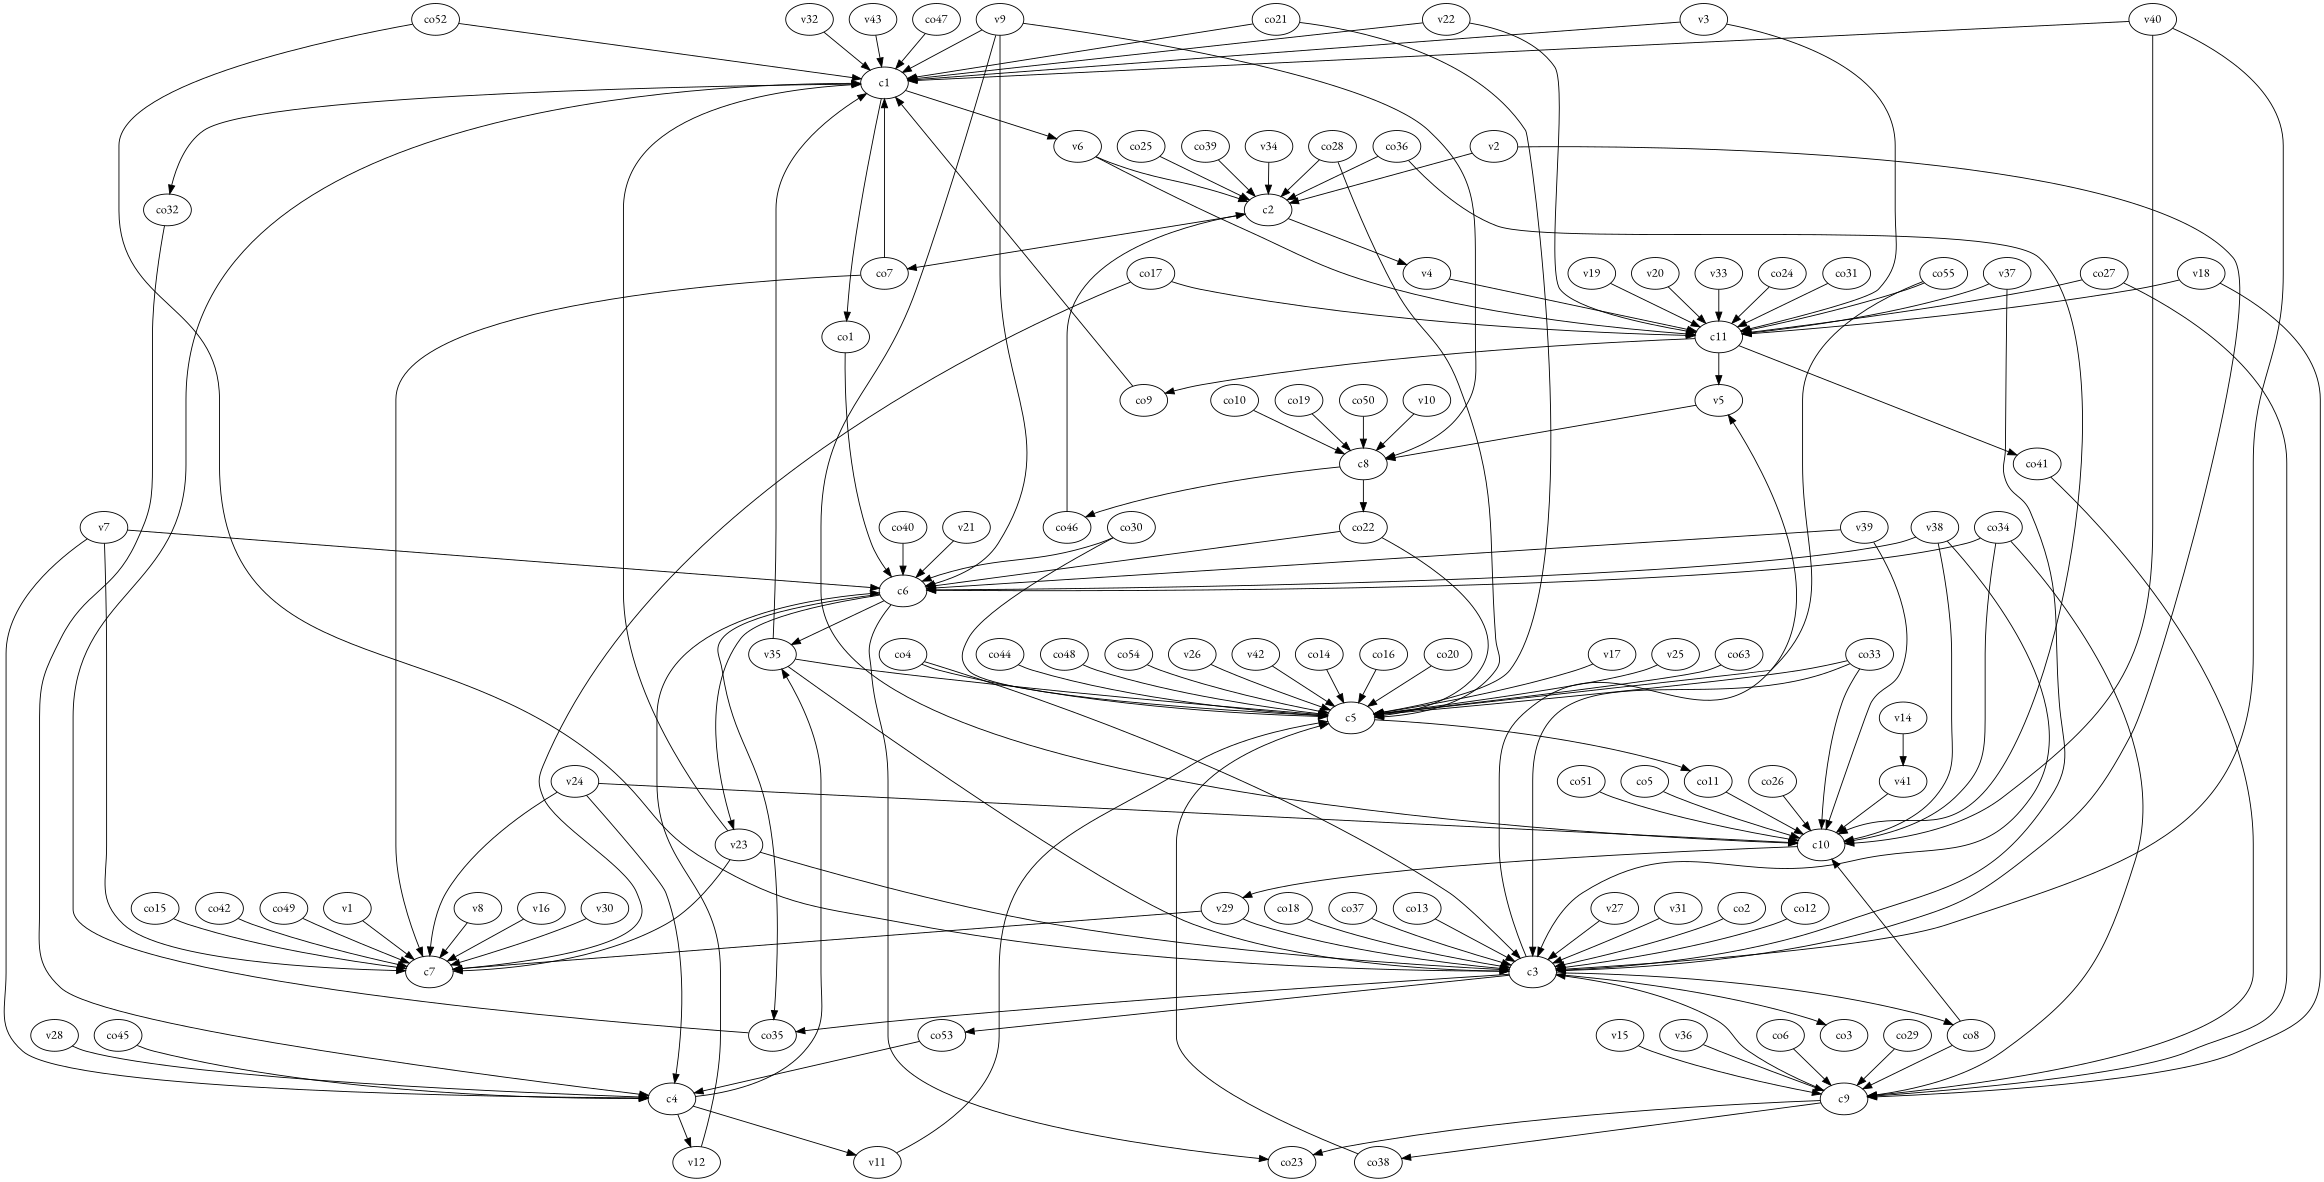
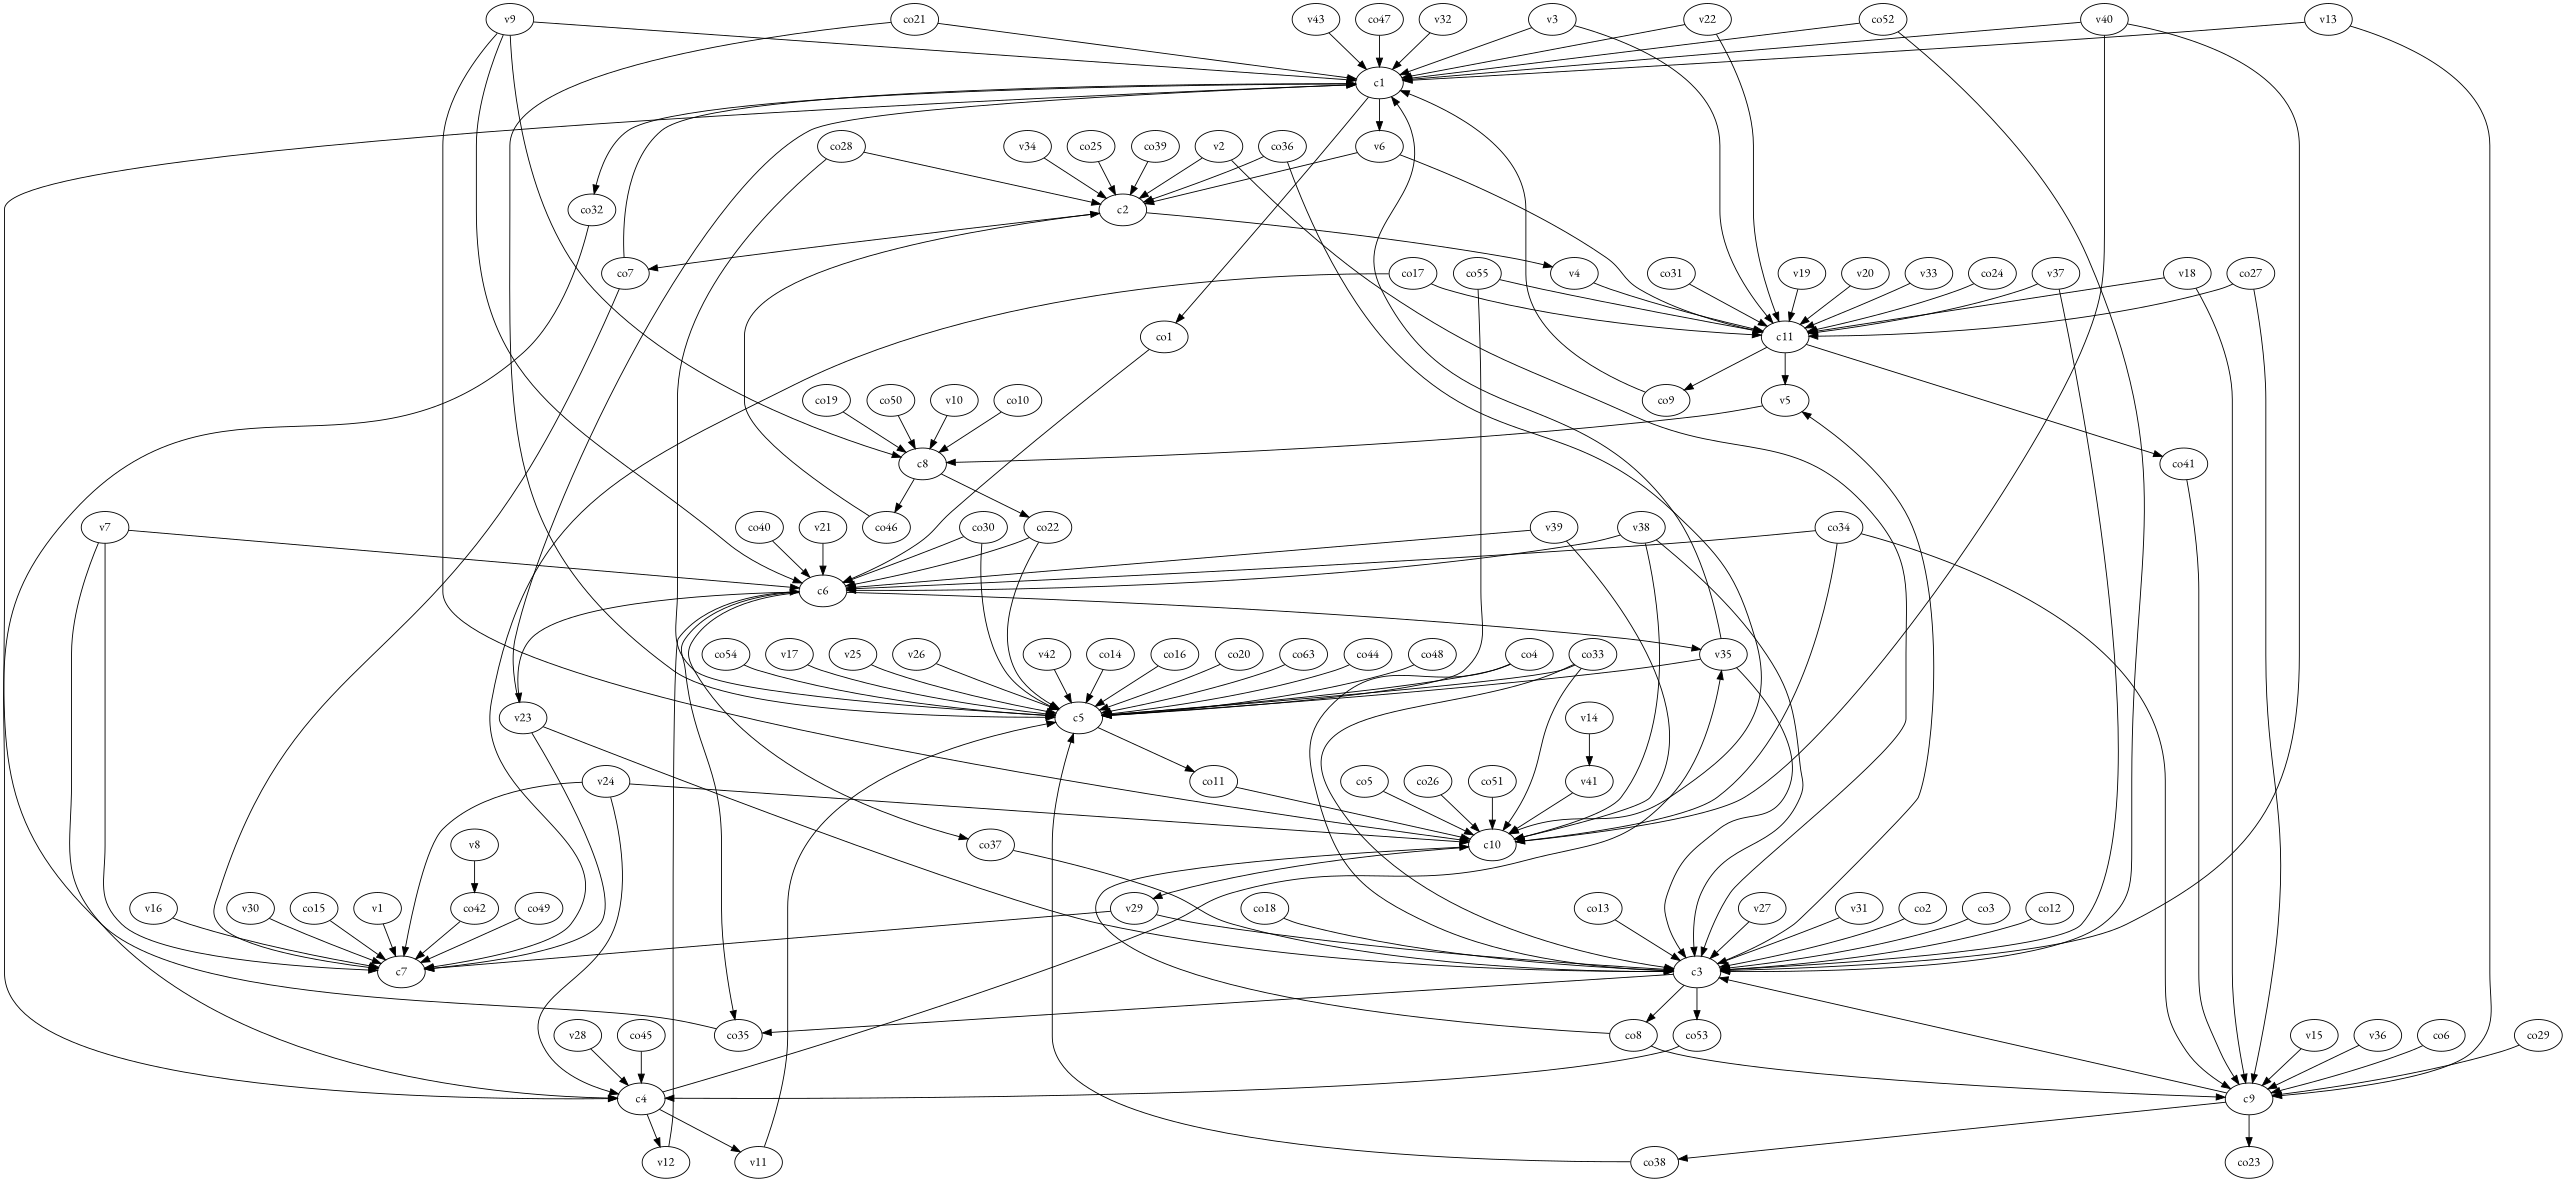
node "v13": added
edge "v8" -> "c7": now "v8" -> "co42"
edge "c3" -> "co3": reversed
edge "c6" -> "co23": now "c6" -> "co37"
